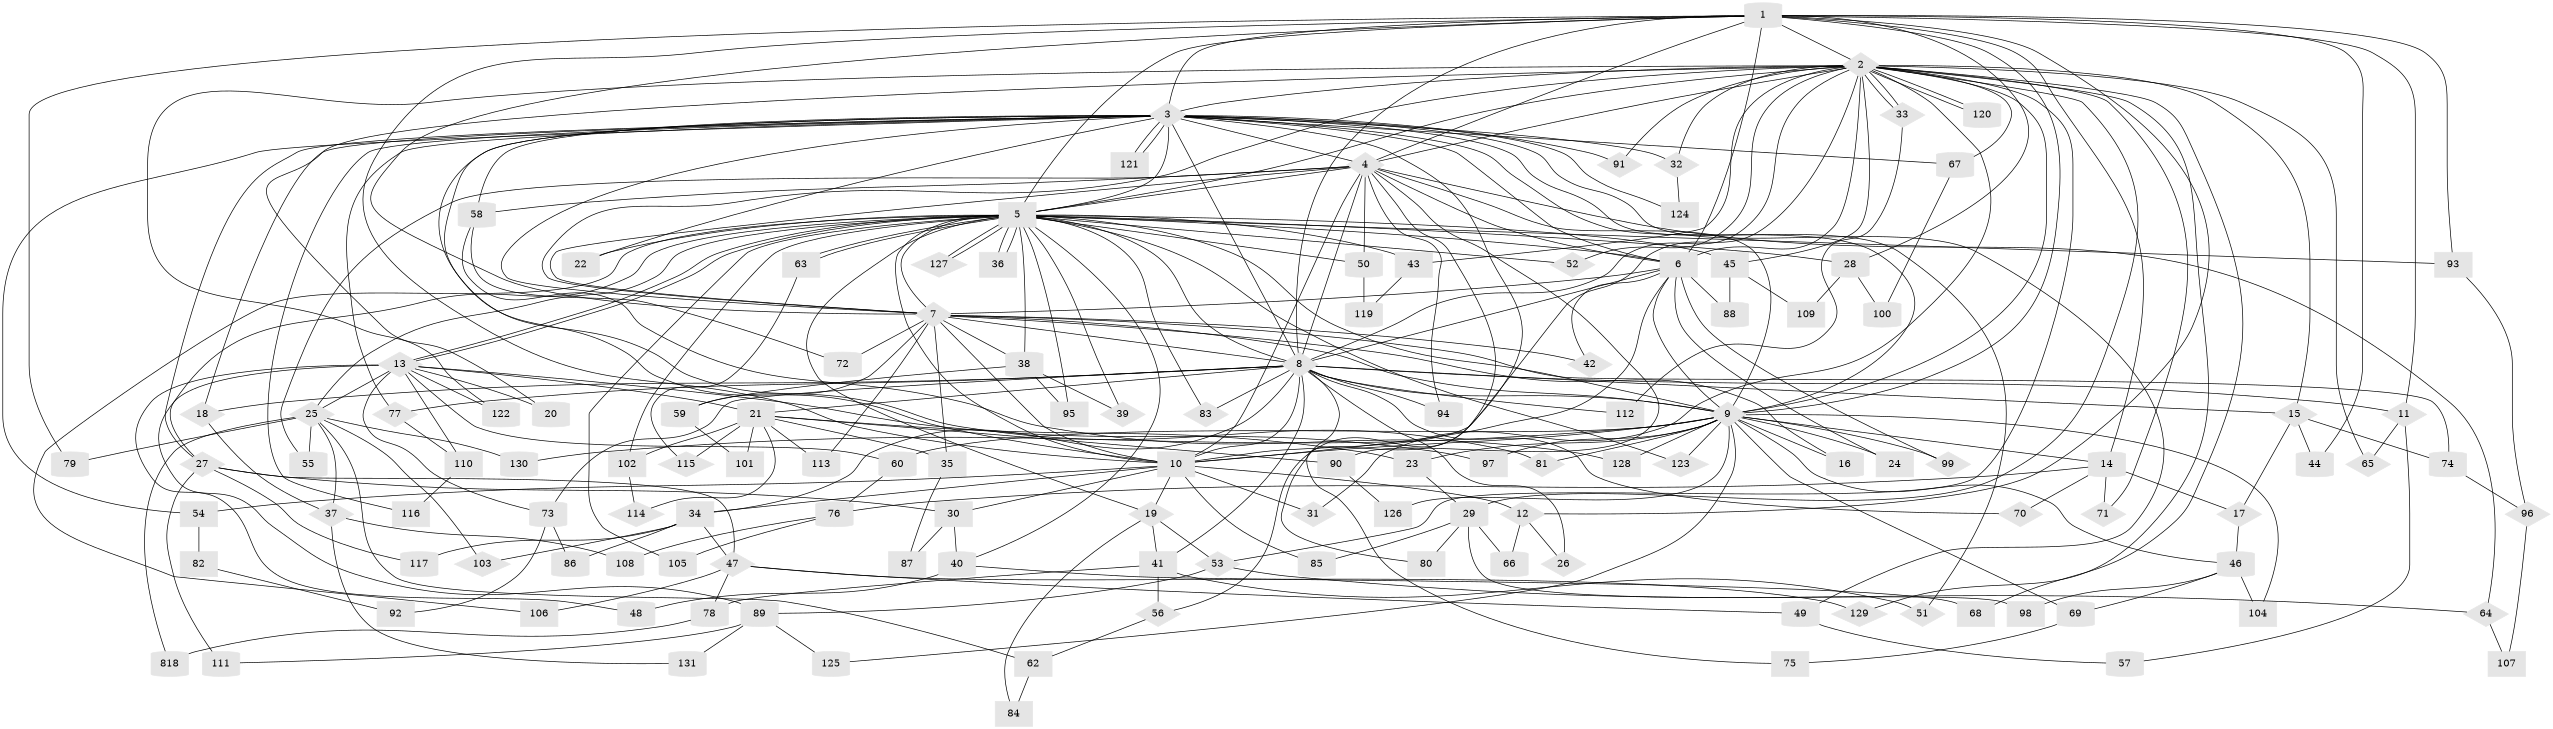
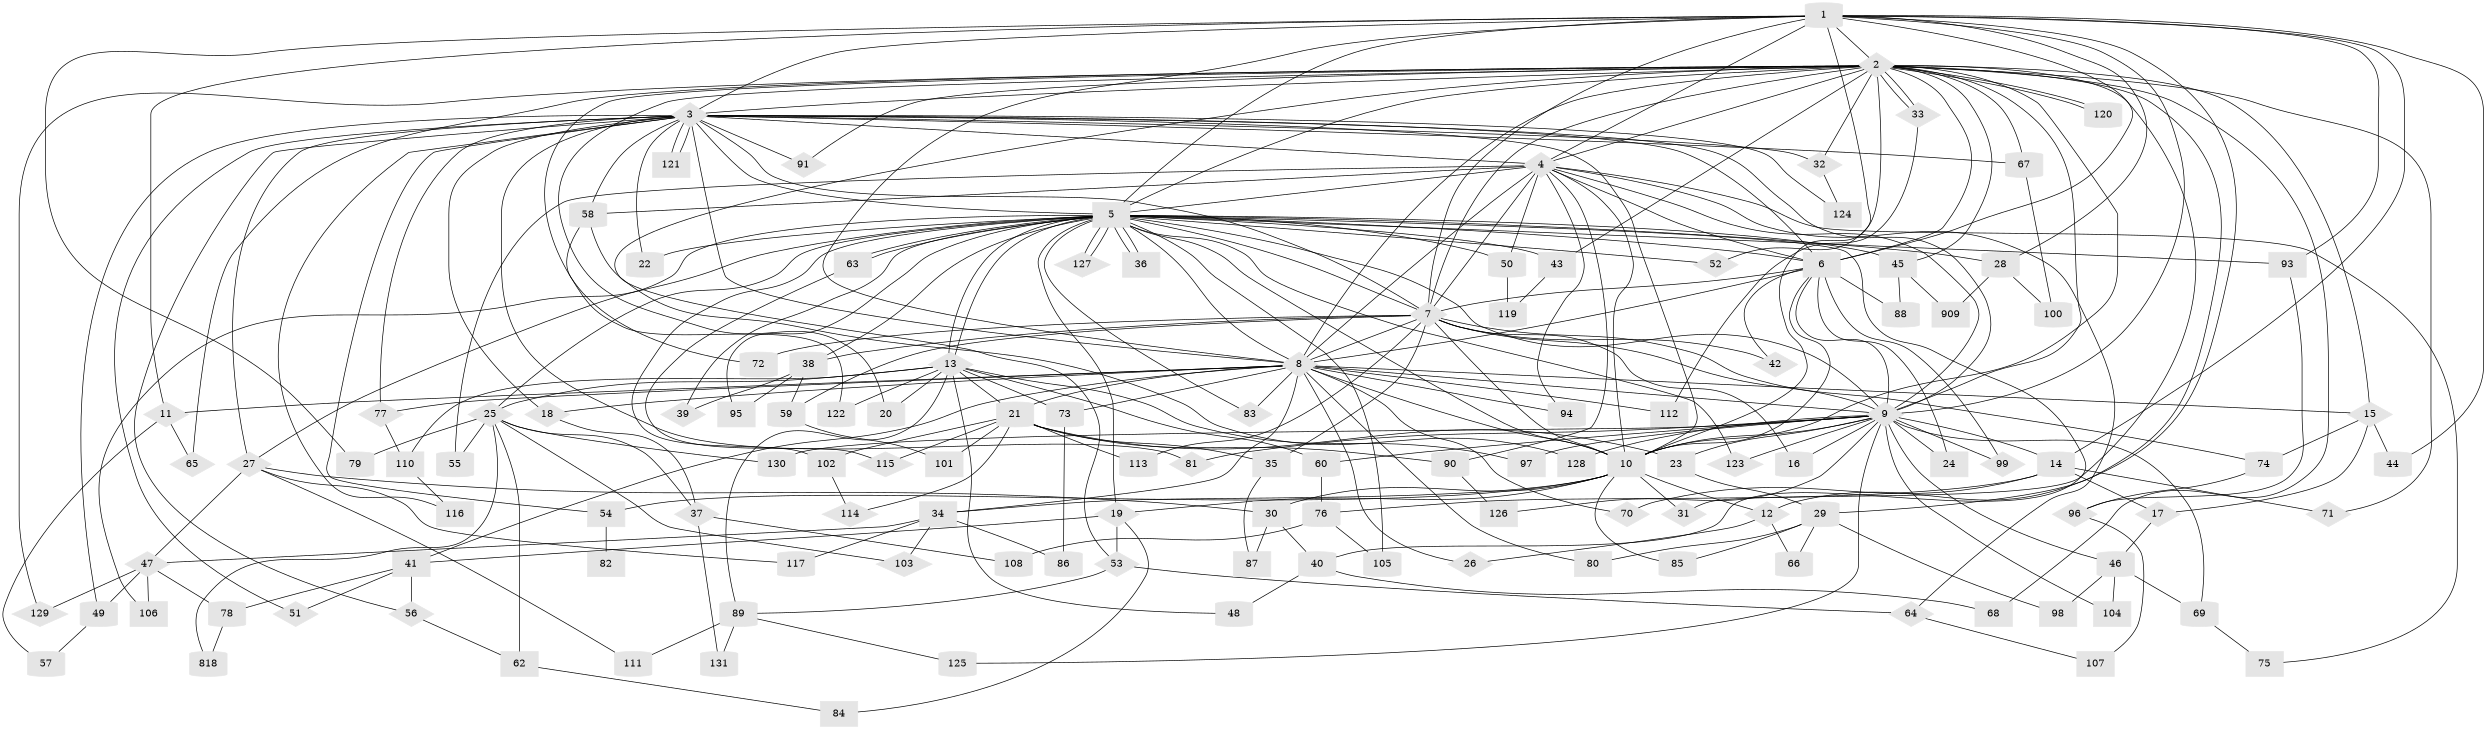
node "109": label "109" -> "909"
node "92": removed
